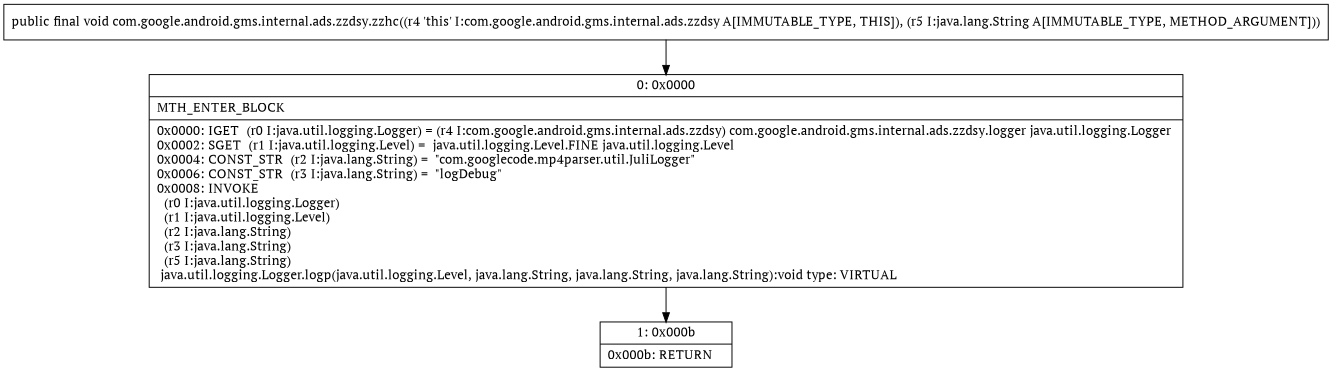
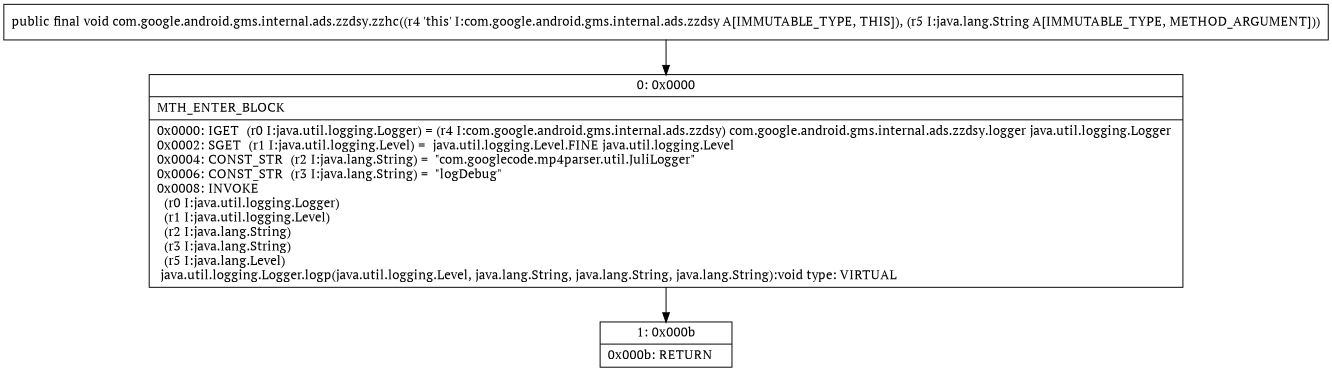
node "0: 0x0000": text "(r5 I:java.lang.String)" -> "(r5 I:java.lang.Level)"
